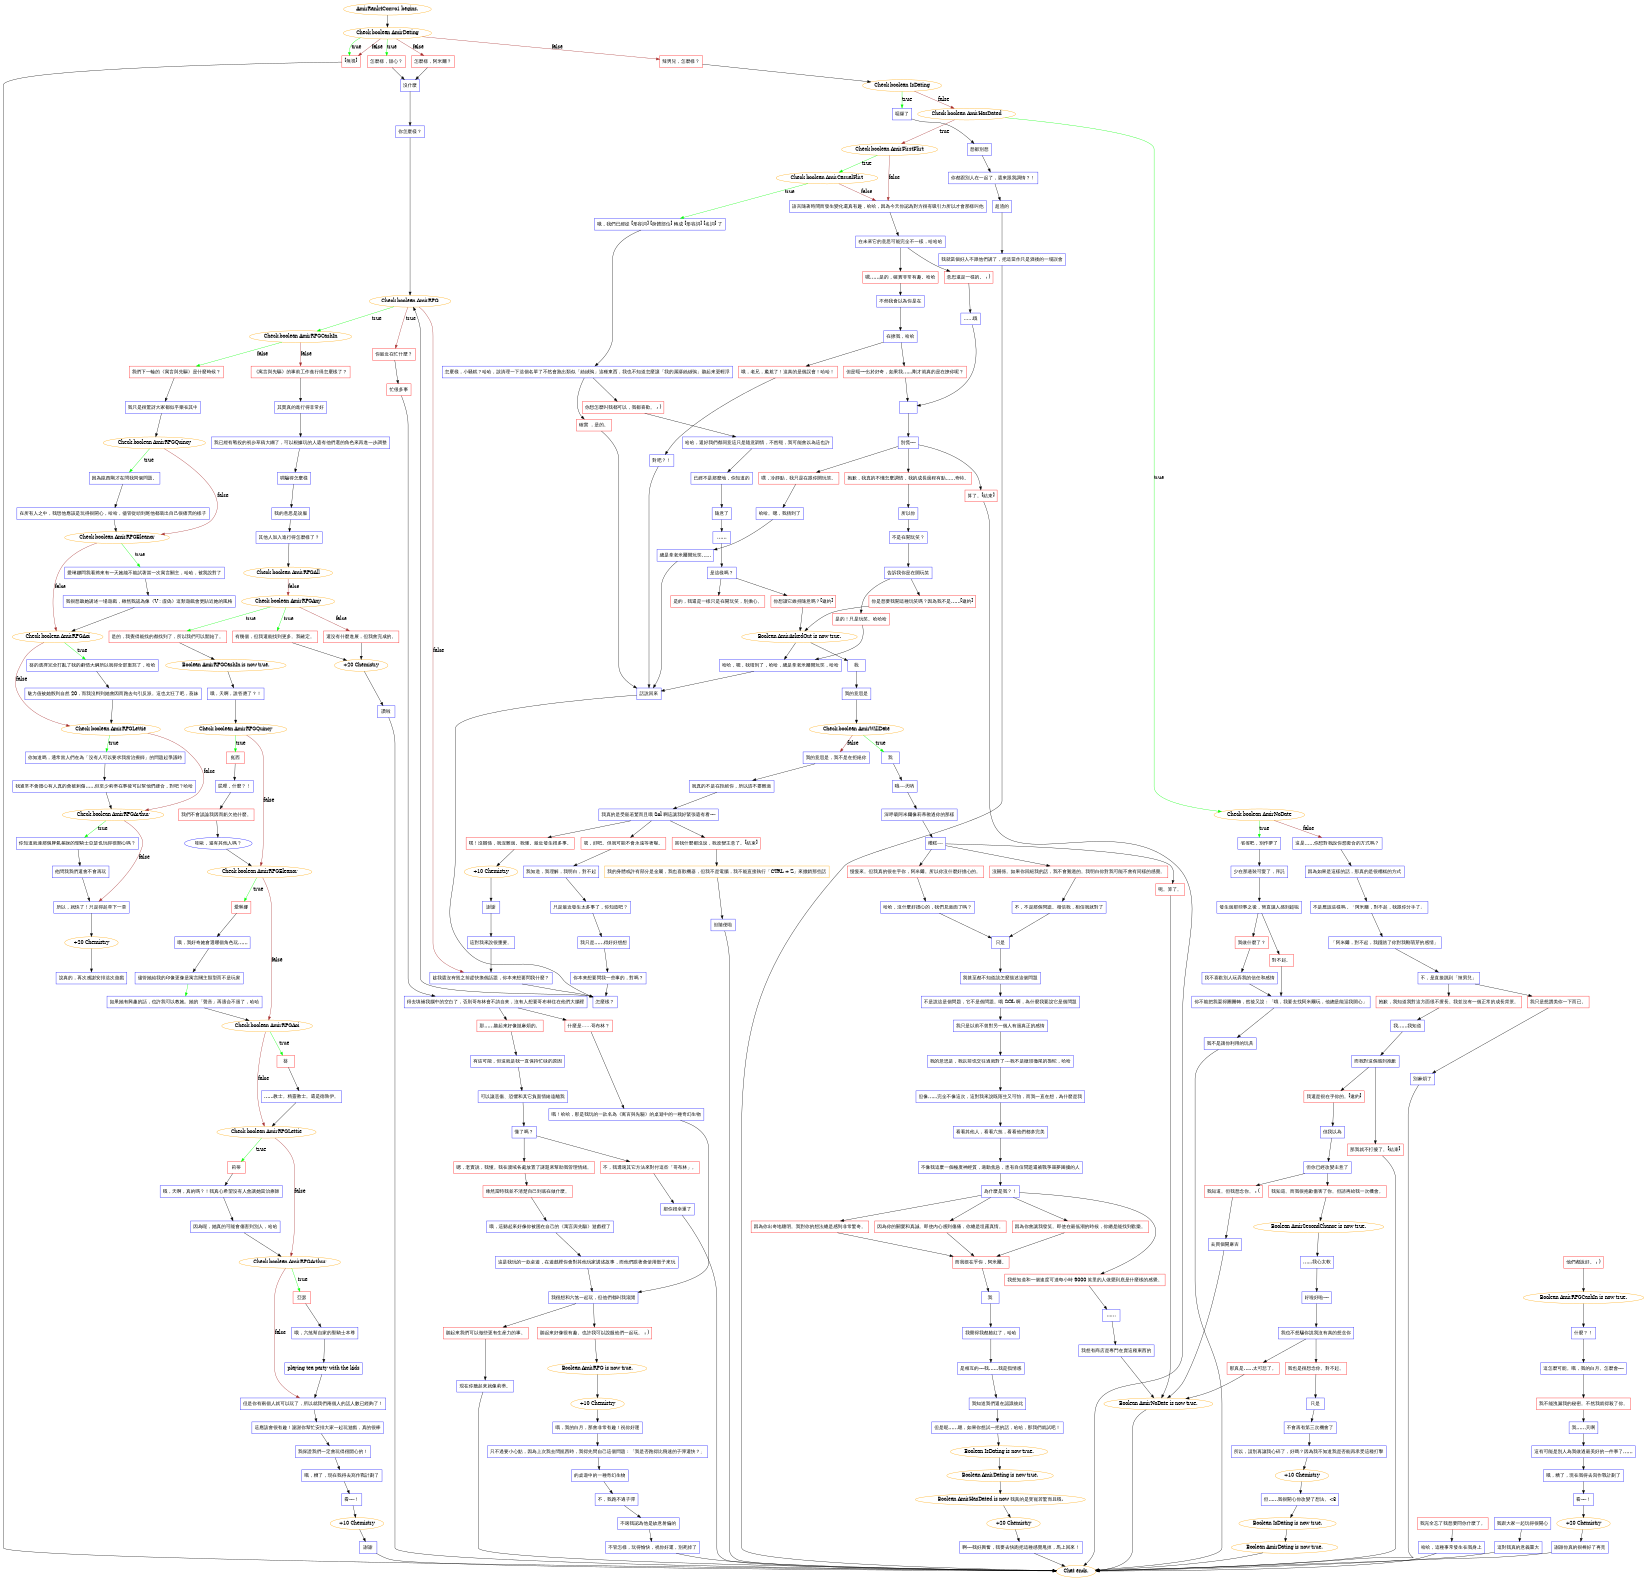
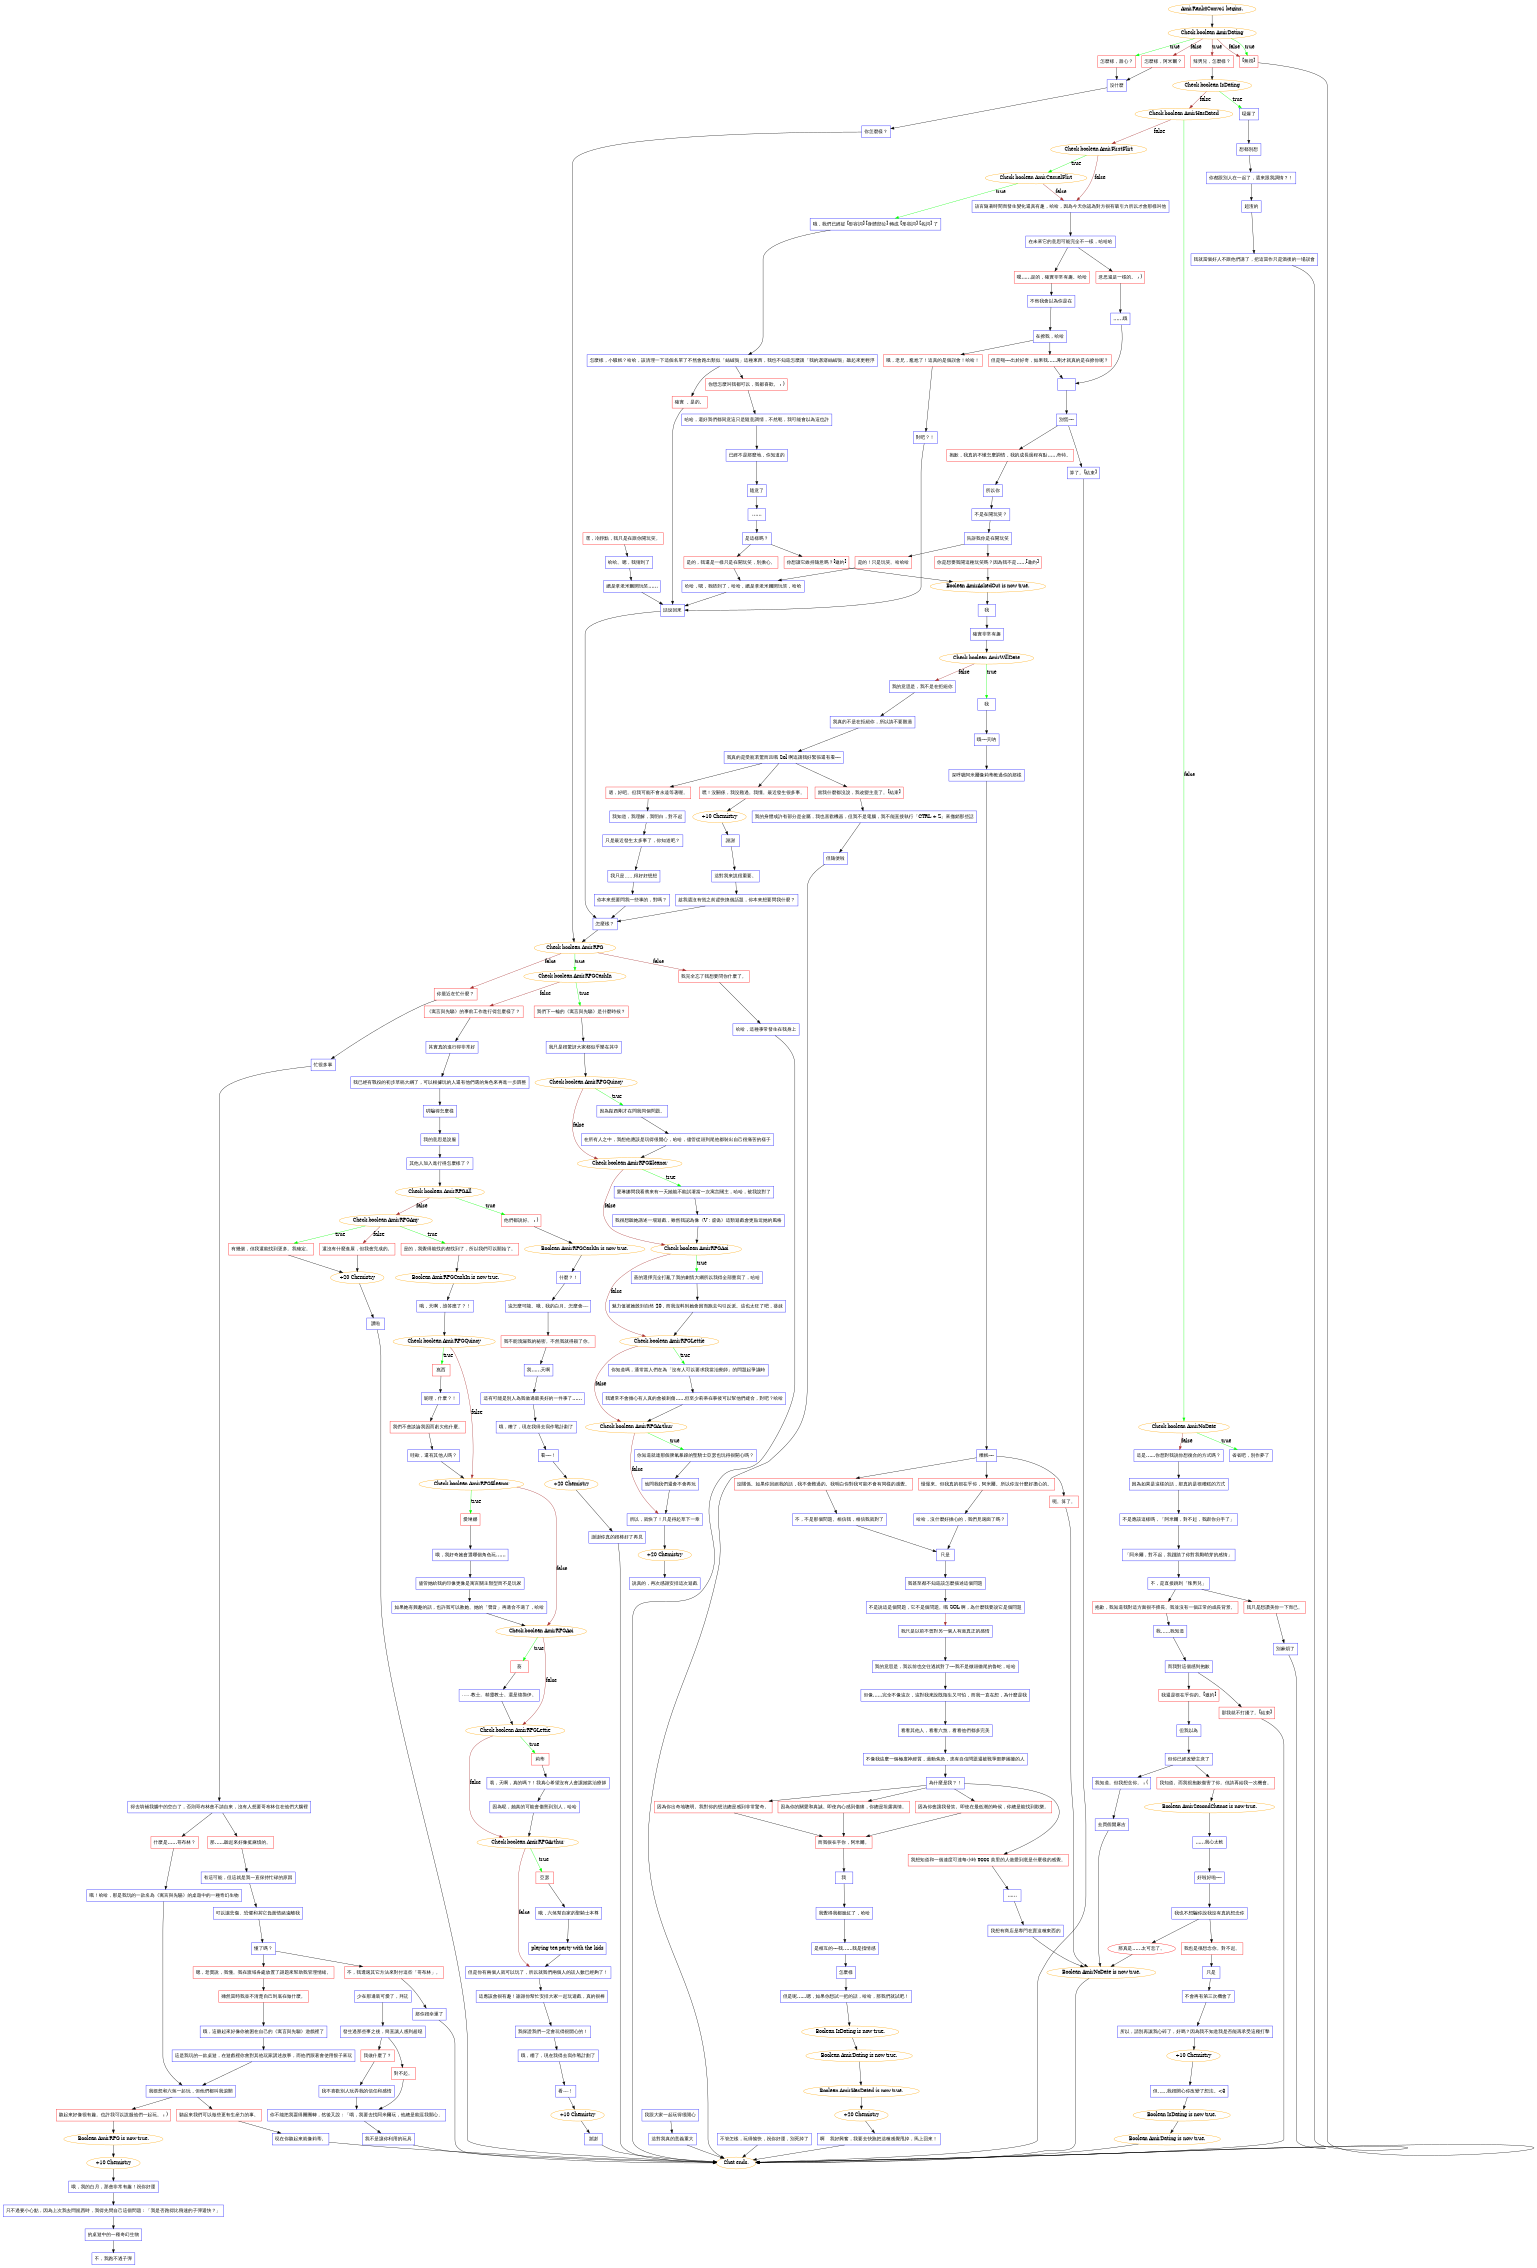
edge "Check boolean AmirDating" -> "辣男兒，怎麼樣？": label "false" -> "true"
edge "Check boolean AmirHasDated" -> "Check boolean AmirFirstFlirt": label "true" -> "false"
edge "Check boolean AmirRPG" -> "你最近在忙什麼？": label "true" -> "false"
edge "Check boolean AmirRPGCashIn" -> "我們下一輪的《寓言與先驅》是什麼時候？": label "false" -> "true"
node "忙很多事": color red -> blue
edge "別慌──" -> "嘿，冷靜點，我只是在跟你開玩笑。": removed
edge "Check boolean AmirHasDated" -> "Check boolean AmirNoDate": label "true" -> "false"
node "算了。[結束]": color red -> blue
edge "Check boolean AmirRPG" -> "趁我還沒有慌之前趕快換個話題，你本來想要問我什麼？": now "Check boolean AmirRPG" -> "我完全忘了我想要問你什麼了。"
edge "Boolean AmirAskedOut is now true." -> "哈哈，嗯，我猜到了，哈哈，總是拿老米爾開玩笑，哈哈": now "是的，我還是一樣只是在開玩笑，別擔心。" -> "哈哈，嗯，我猜到了，哈哈，總是拿老米爾開玩笑，哈哈"
node "我的意思是": label "我的意思是" -> "確實非常有趣"
node "哇歐，還有其他人嗎？": shape ellipse -> box
edge "省省吧，別作夢了" -> "少在那邊裝可愛了，拜託": removed
node "我的身體或許有部分是金屬，我也喜歡機器，但我不是電腦，我不能直接執行「CTRL + Z」來撤銷那些話": color orange -> blue
edge "儘管她給我的印像更像是寓言關主類型而不是玩家" -> "如果她有興趣的話，也許我可以教她。她的「聲音」再適合不過了，哈哈": color green -> black
edge "不是說這是個問題，它不是個問題。哦 SOL 啊，為什麼我要說它是個問題" -> "我只是以前不曾對另一個人有過真正的感情": color black -> brown
node "我知道。但我想念你。 : (": color red -> blue
edge "Check boolean AmirRPGAll" -> "他們都說好。 : )": added, label "true"
node "那真是……太可悲了。": shape box -> ellipse
node "我知道我們還在認識彼此": label "我知道我們還在認識彼此" -> "怎麼樣"
node "Boolean AmirHasDated is now 我真的是受寵若驚而且哦.": label "Boolean AmirHasDated is now 我真的是受寵若驚而且哦." -> "Boolean AmirHasDated is now true."
node "不過我認為他是故意射偏的": removed
